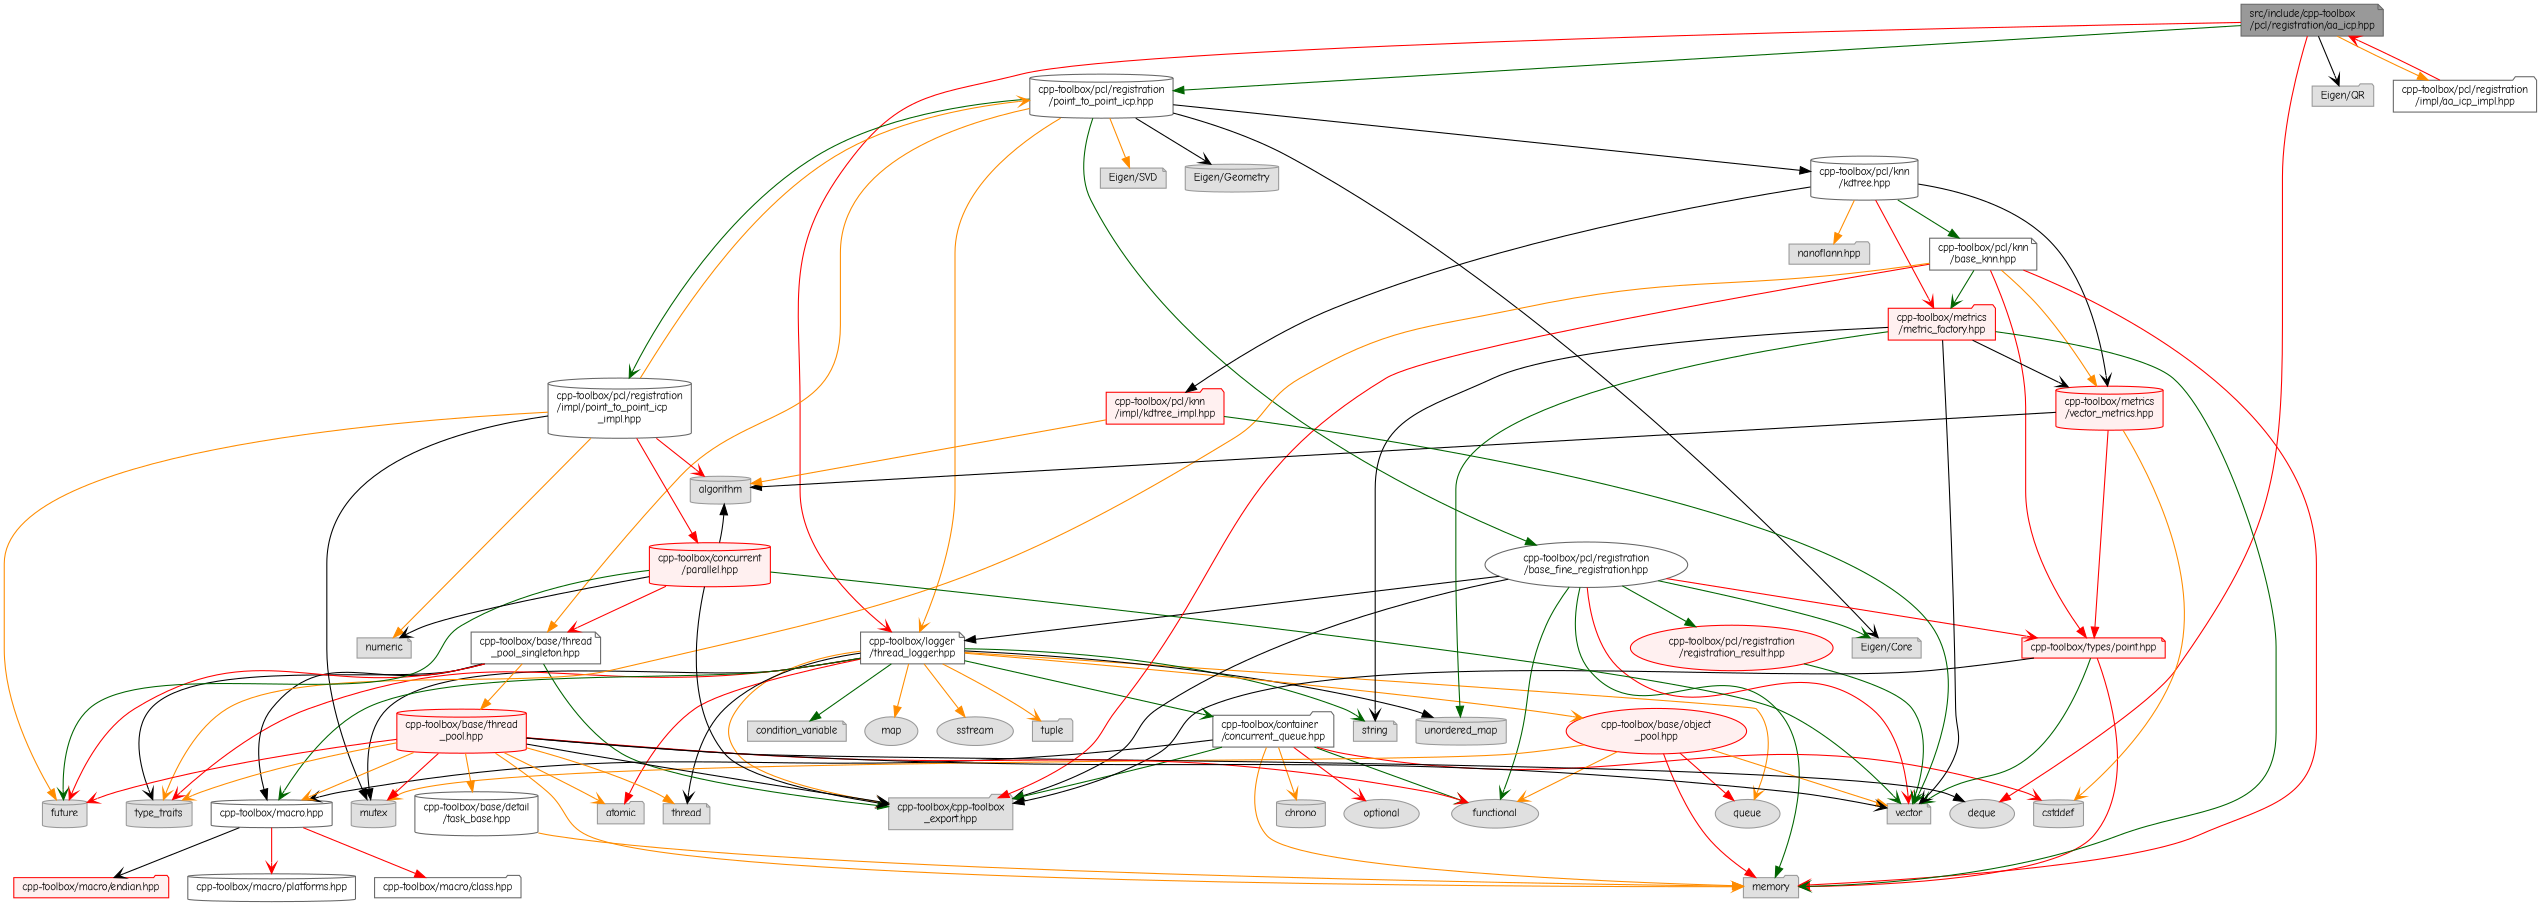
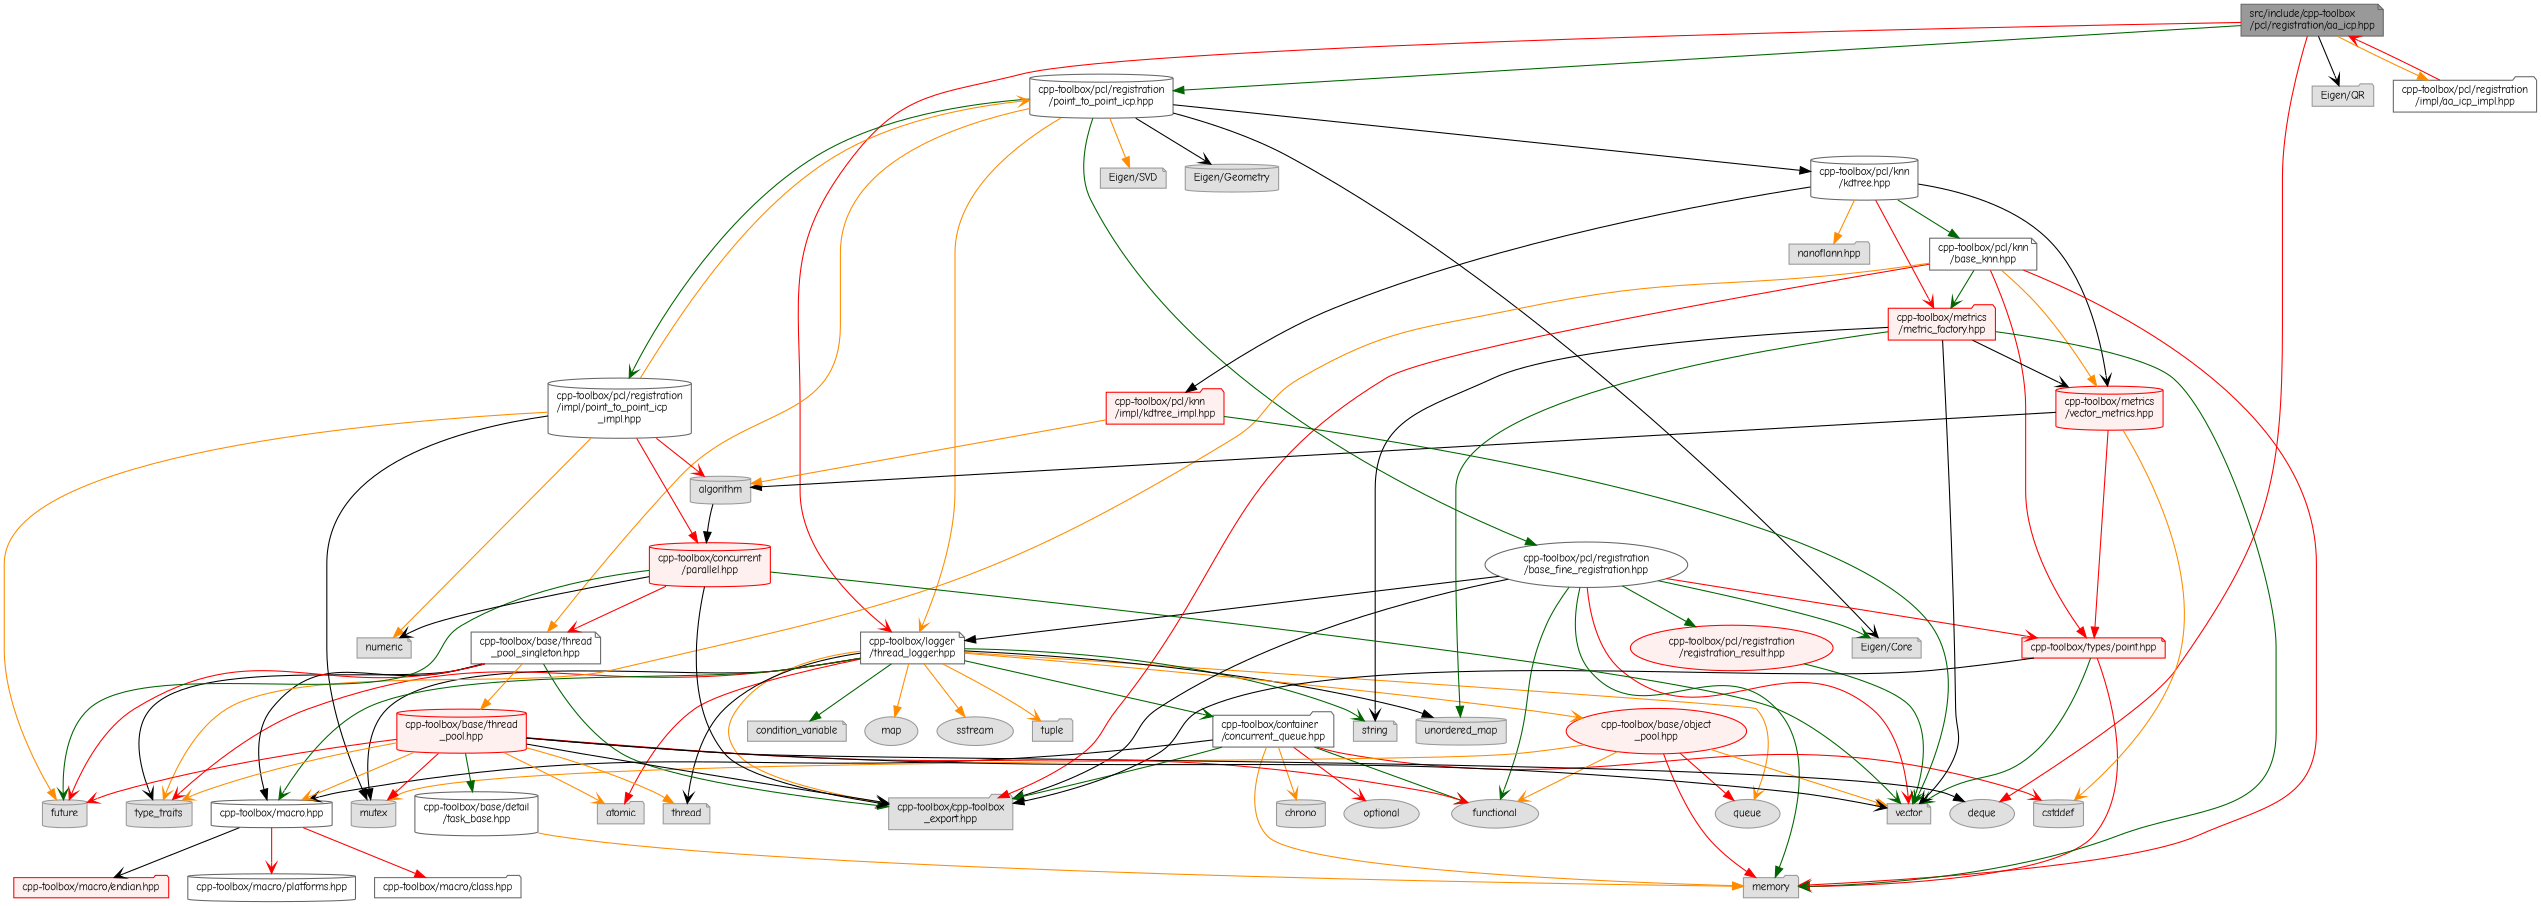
edge "cpp-toolbox/concurrent /parallel.hpp" -> "algorithm": reversed
edge "cpp-toolbox/base/thread _pool.hpp" -> "cpp-toolbox/base/detail /task_base.hpp": color darkorange -> darkgreen
edge "cpp-toolbox/base/thread _pool.hpp" -> "memory": removed
